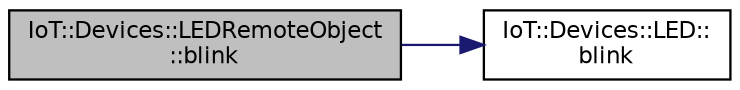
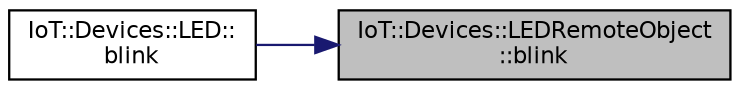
edge "IoT::Devices::LEDRemoteObject ::blink" -> "IoT::Devices::LED:: blink": reversed
